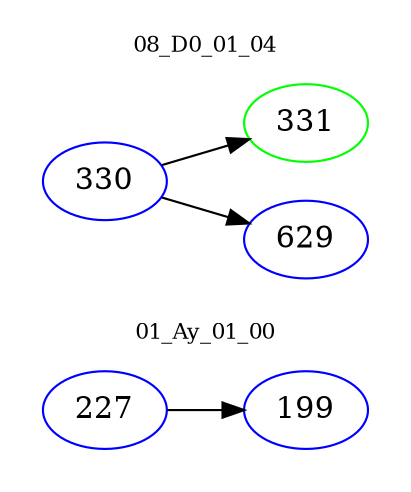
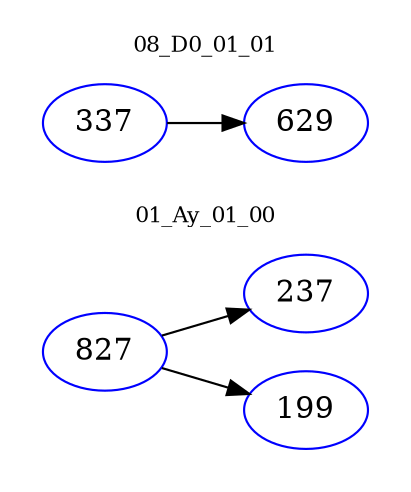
cluster "08_D0_01_04": label "08_D0_01_04" -> "08_D0_01_01"
node "331": removed
node "330": label "330" -> "337"
node "237": added
node "227": label "227" -> "827"
